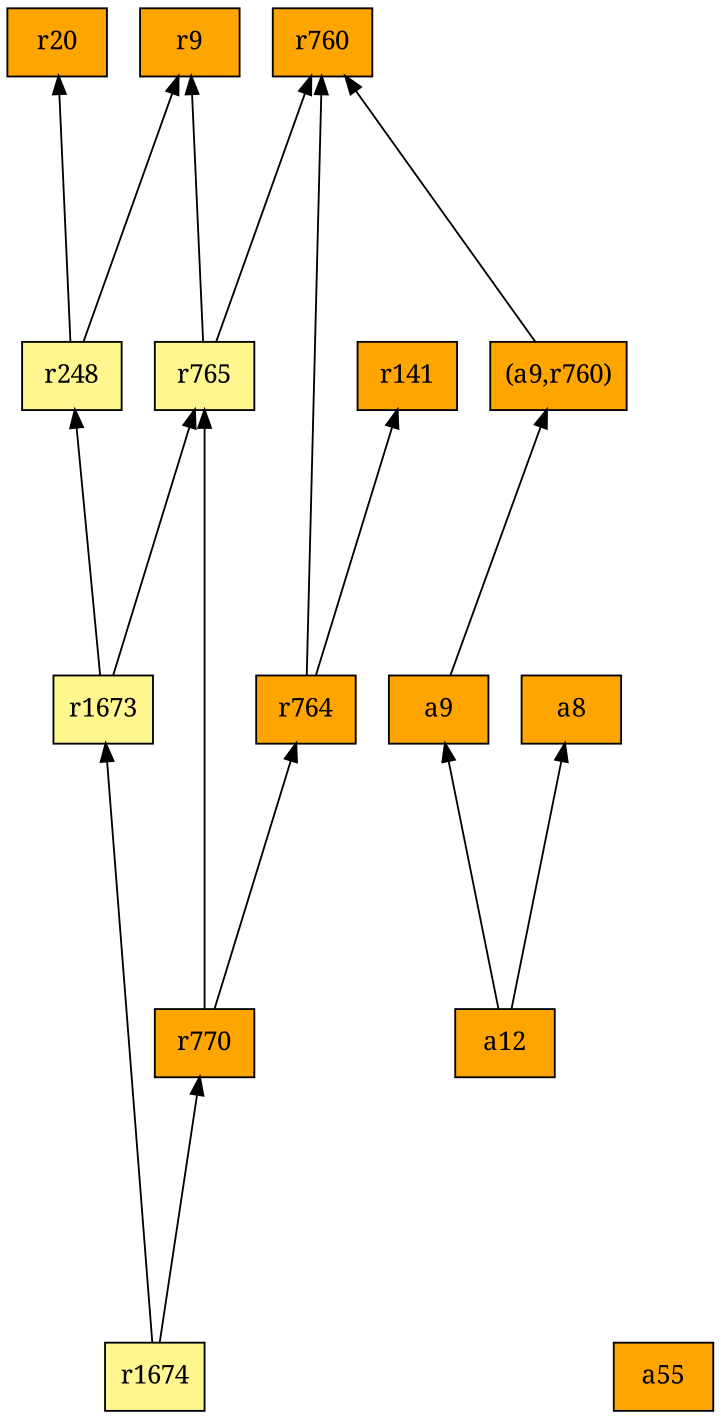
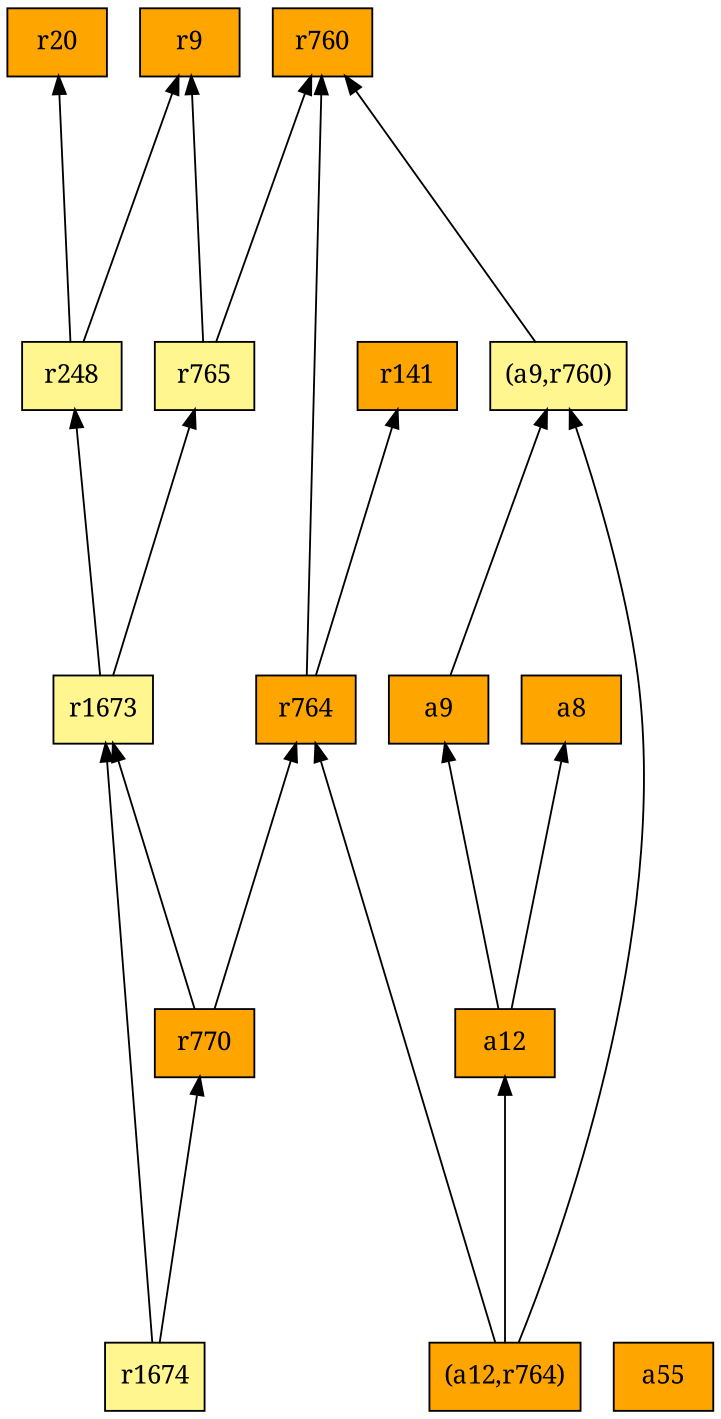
node "(a9,r760)": fillcolor orange -> khaki1
edge "r770" -> "r765": now "r770" -> "r1673"
node "(a12,r764)": added
